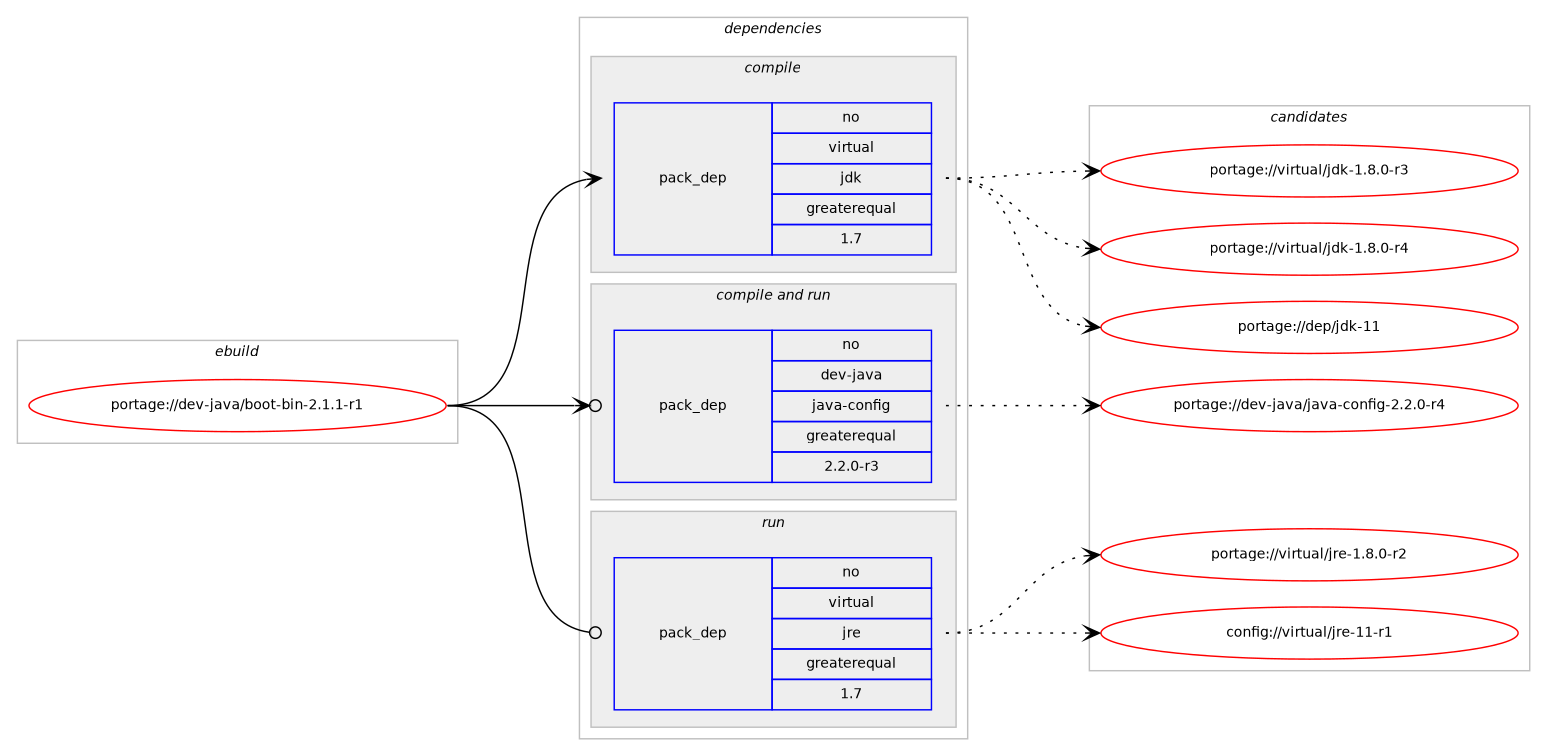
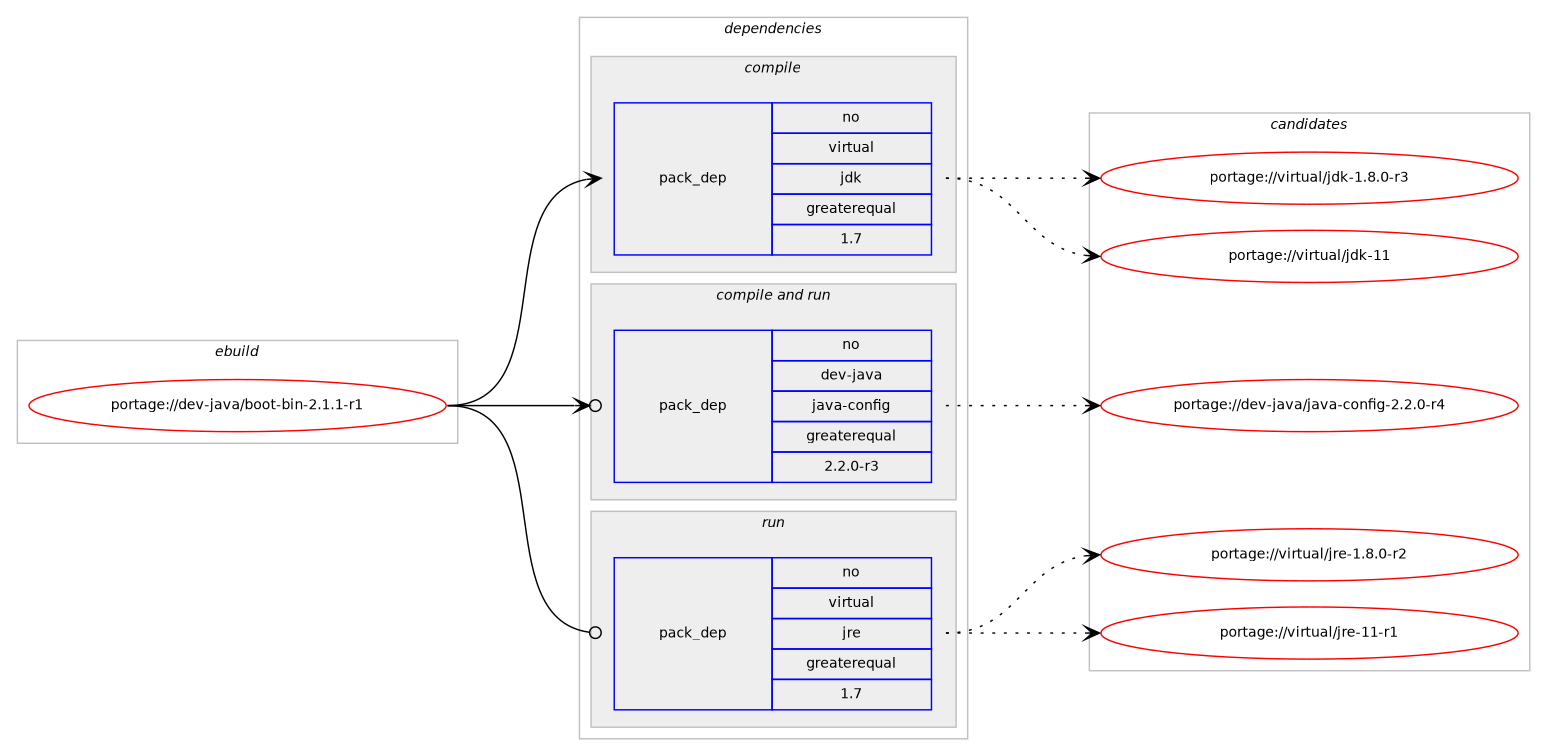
node "portage://virtual/jdk-1.8.0-r4": removed
node "portage://dep/jdk-11": label "portage://dep/jdk-11" -> "portage://virtual/jdk-11"
node "config://virtual/jre-11-r1": label "config://virtual/jre-11-r1" -> "portage://virtual/jre-11-r1"
